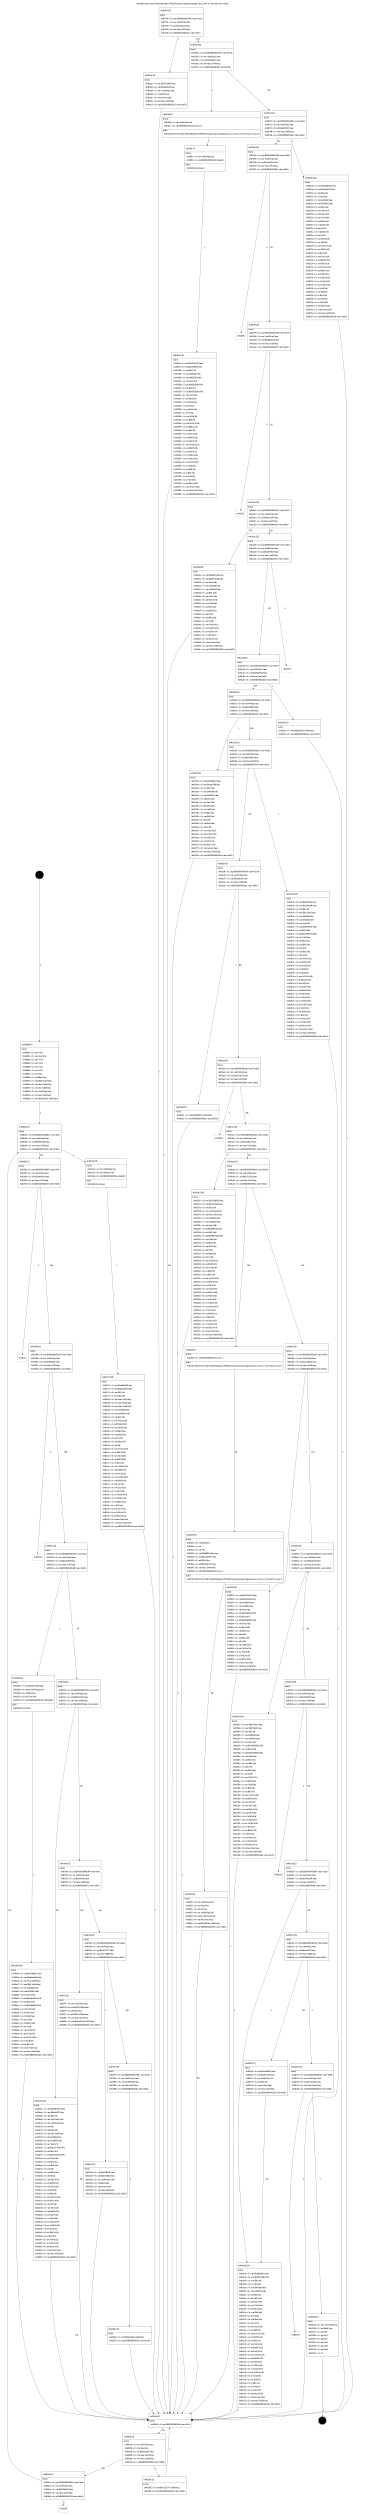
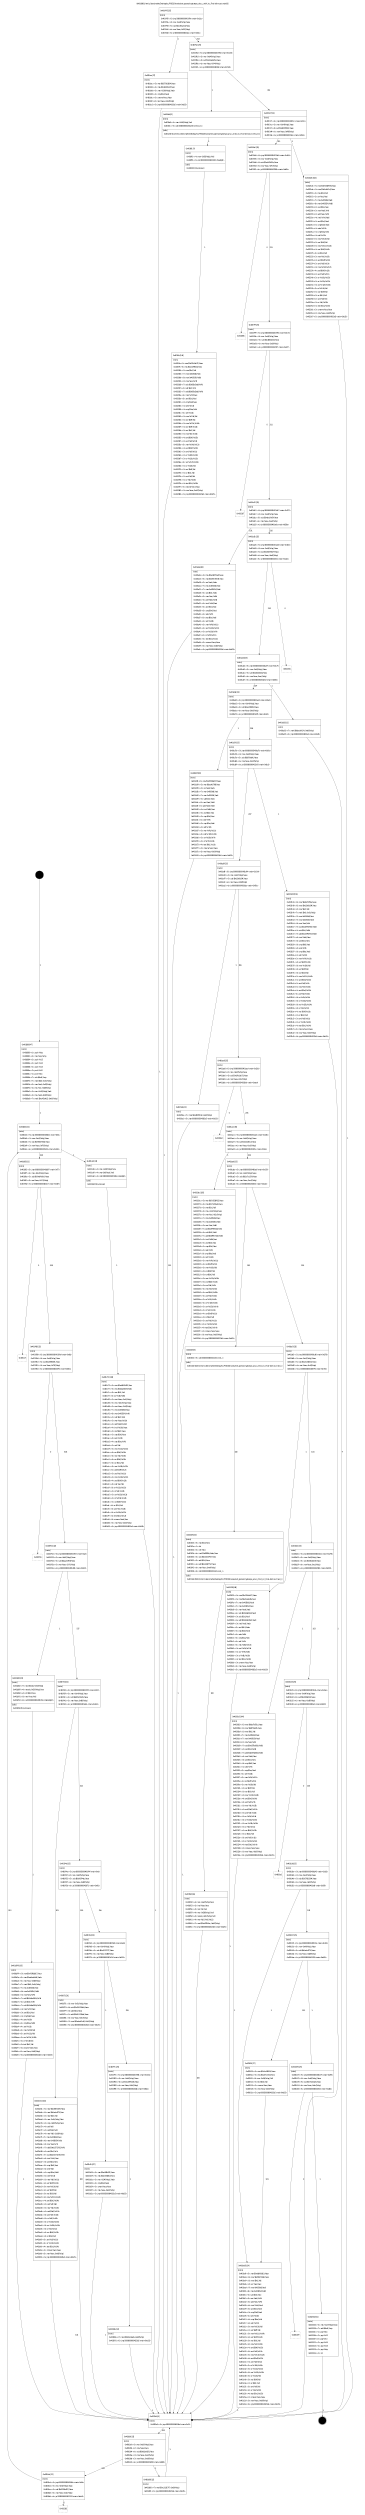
edge "0x401b25 [25]" -> "0x401b0c [25]": reversed
